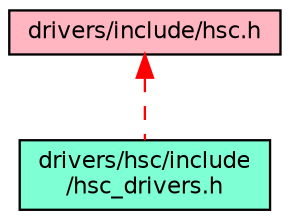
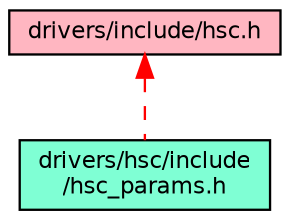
node "drivers/hsc/include /hsc_drivers.h": label "drivers/hsc/include /hsc_drivers.h" -> "drivers/hsc/include /hsc_params.h"
